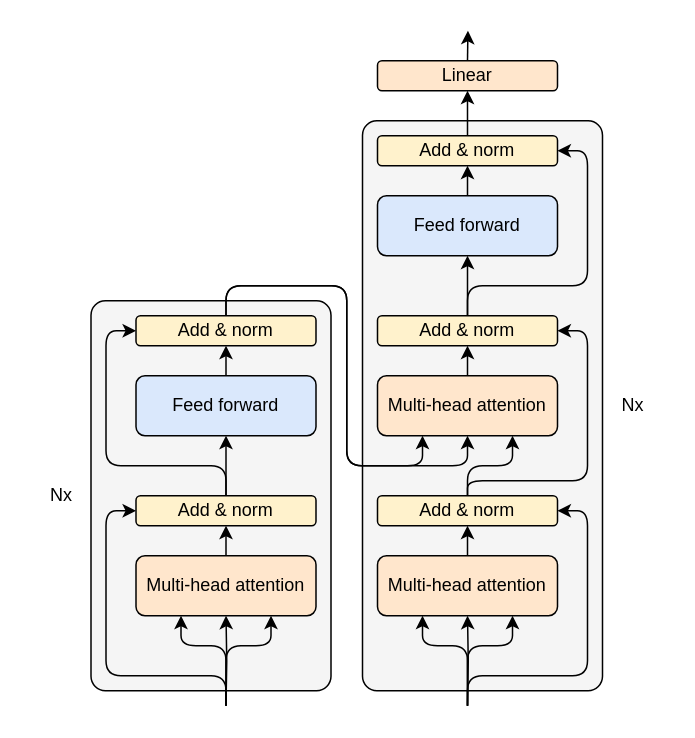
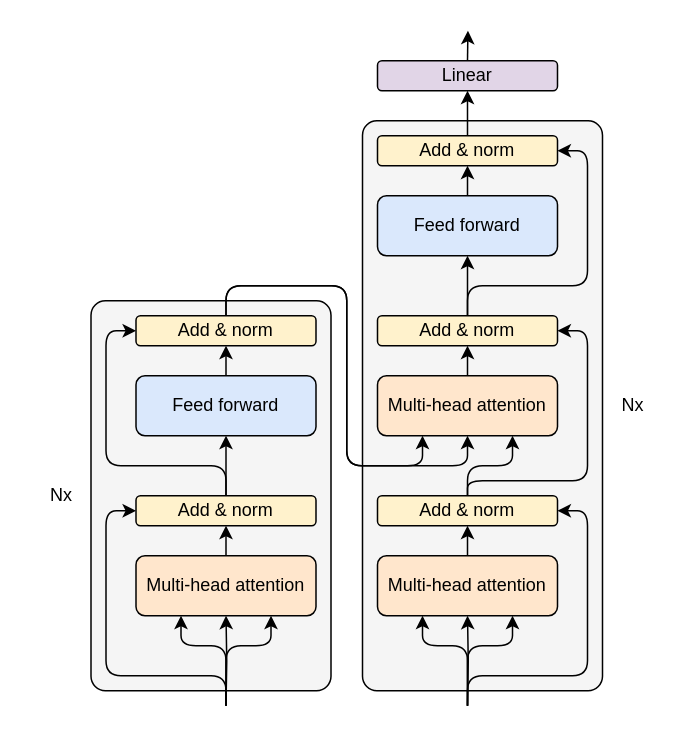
node "Linear": fillcolor #ffe6cc -> #e1d5e7
